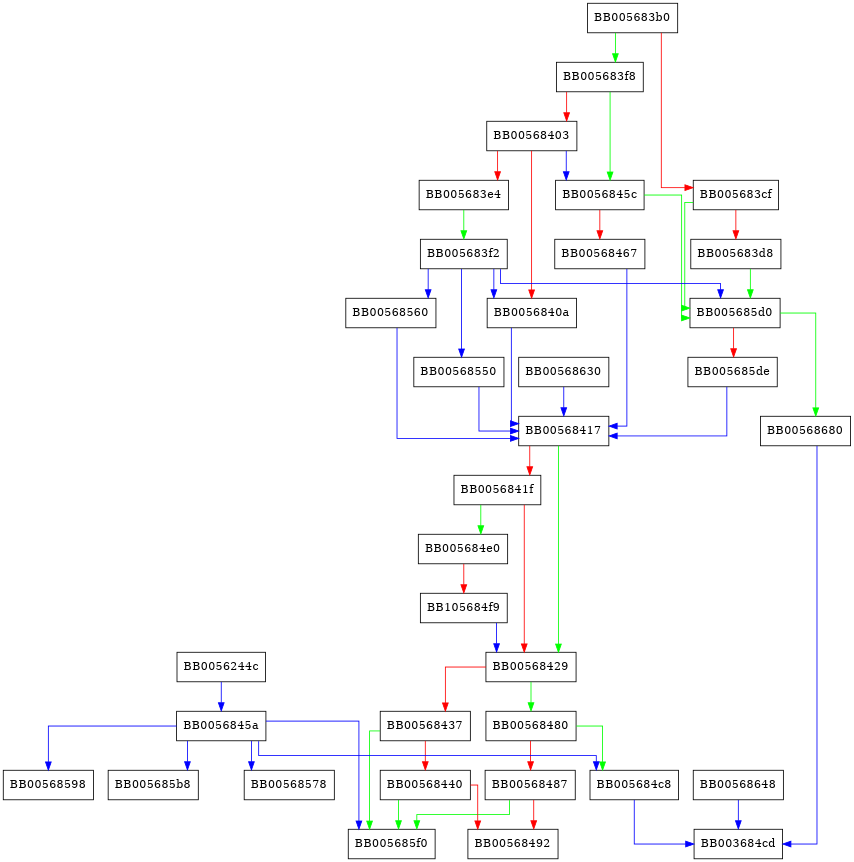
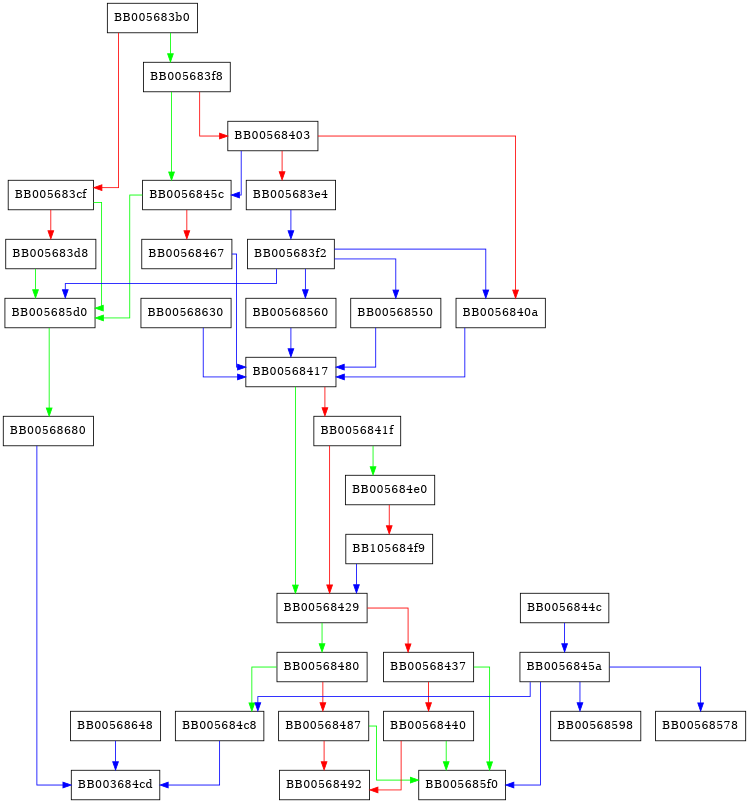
edge "BB005683e4" -> "BB005683f2": color green -> blue
node "BB005685de": removed
node "BB0056244c": label "BB0056244c" -> "BB0056844c"
node "BB005685b8": removed
